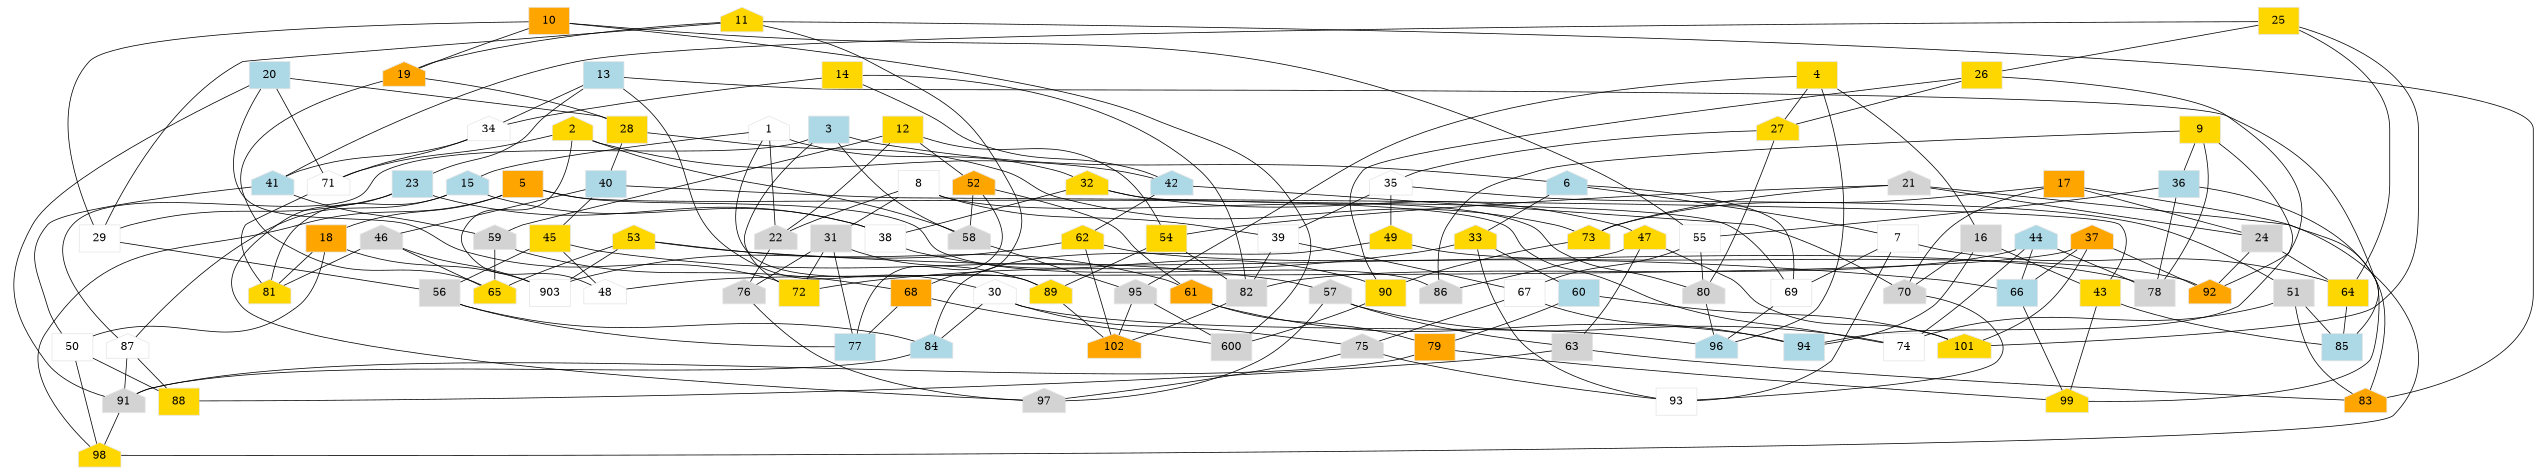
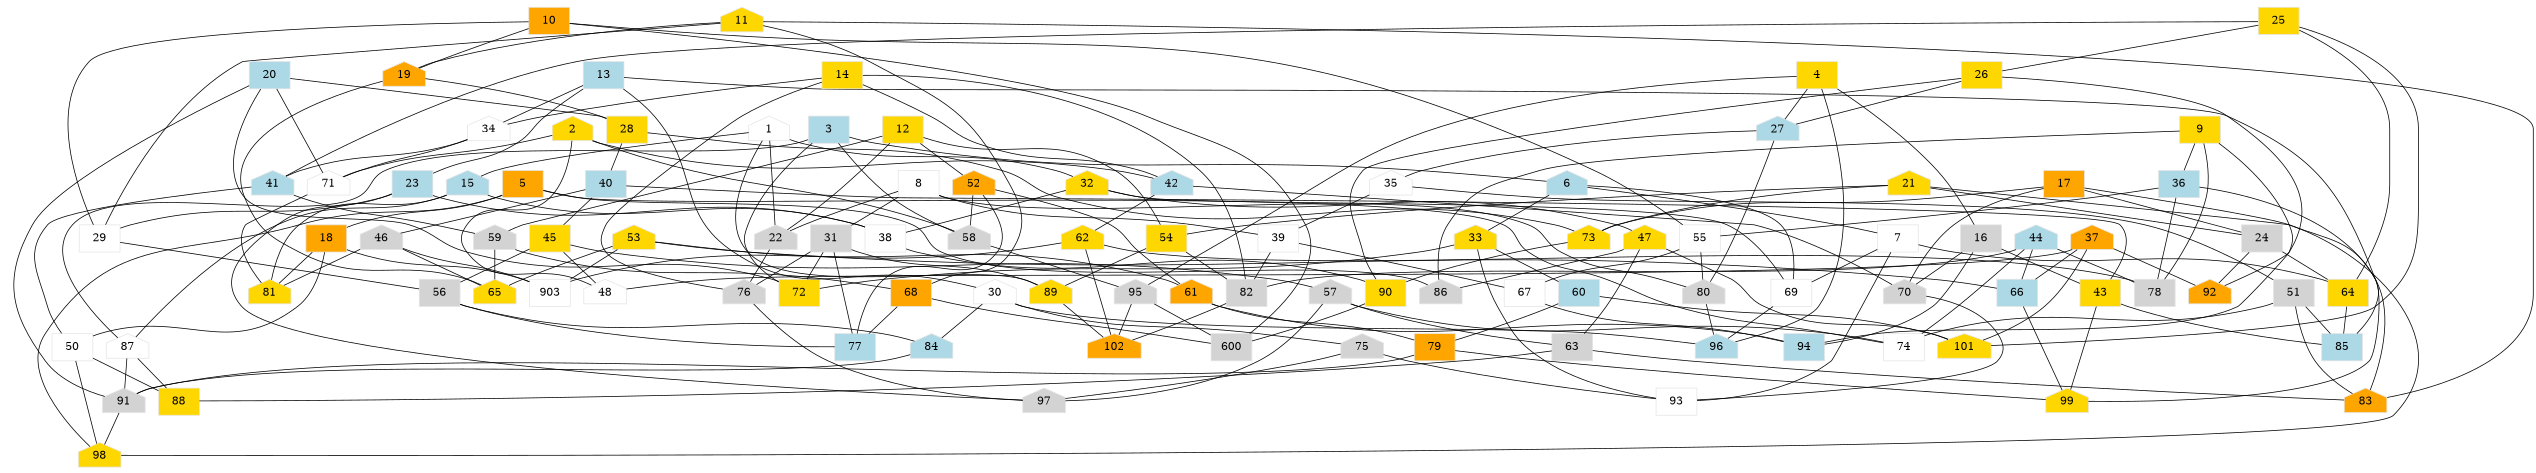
node "27": fillcolor gold -> lightblue
edge "14" -- "76": added
node "21": fillcolor lightgrey -> gold
node "49": removed
edge "67" -- "75": removed
